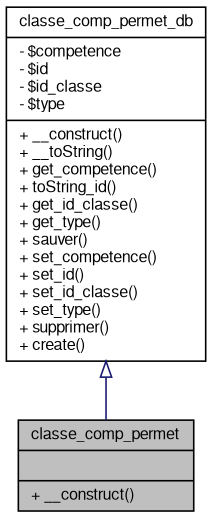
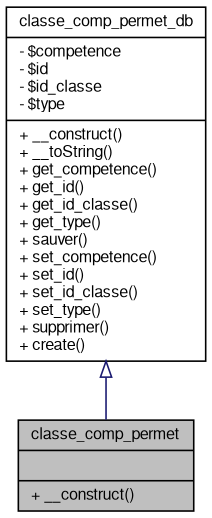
node "classe_comp_permet_db": text "+ toString_id()" -> "+ get_id()"
